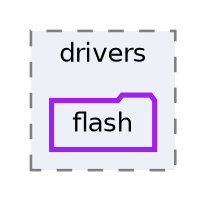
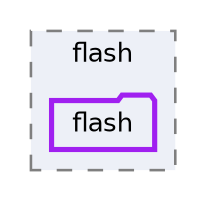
cluster "drivers": label "drivers" -> "flash"
